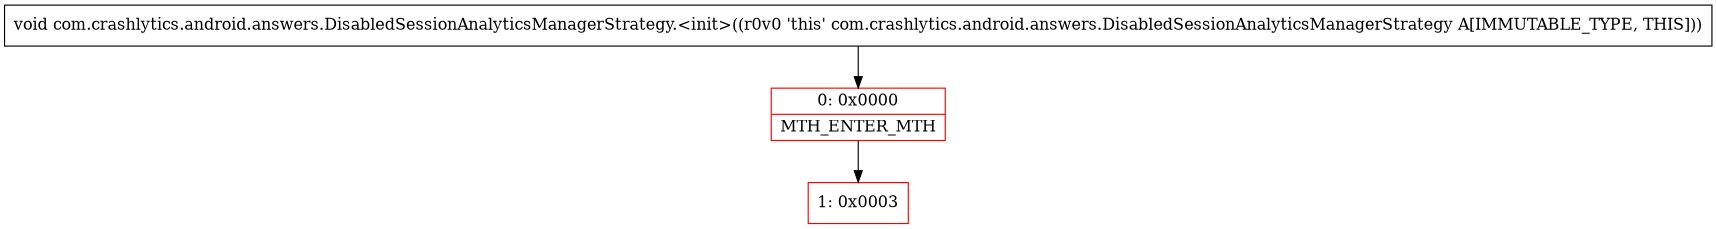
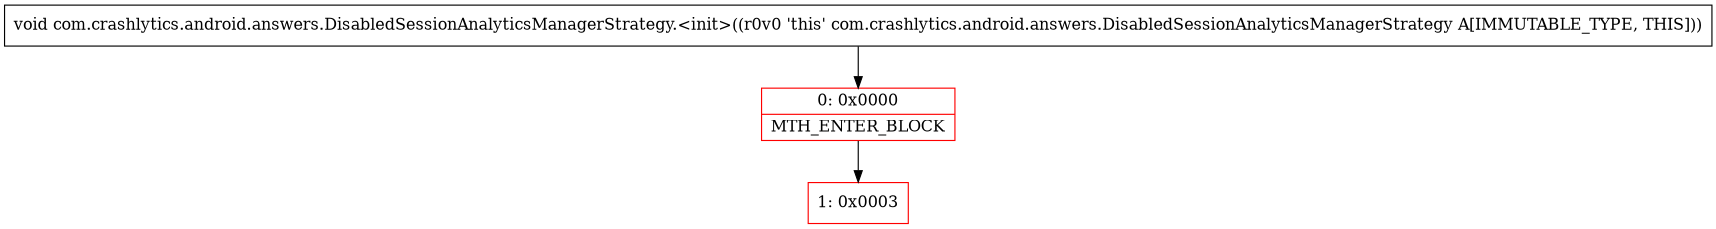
node "0: 0x0000": text "MTH_ENTER_MTH" -> "MTH_ENTER_BLOCK"
